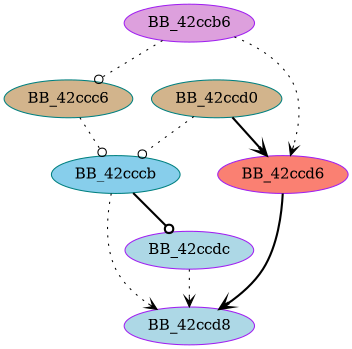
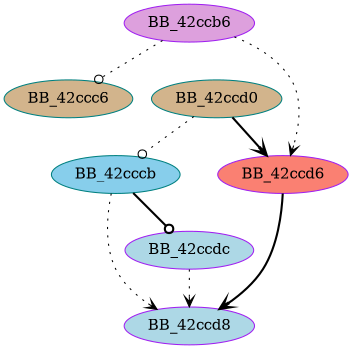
edge "BB_42ccc6" -> "BB_42cccb": removed
